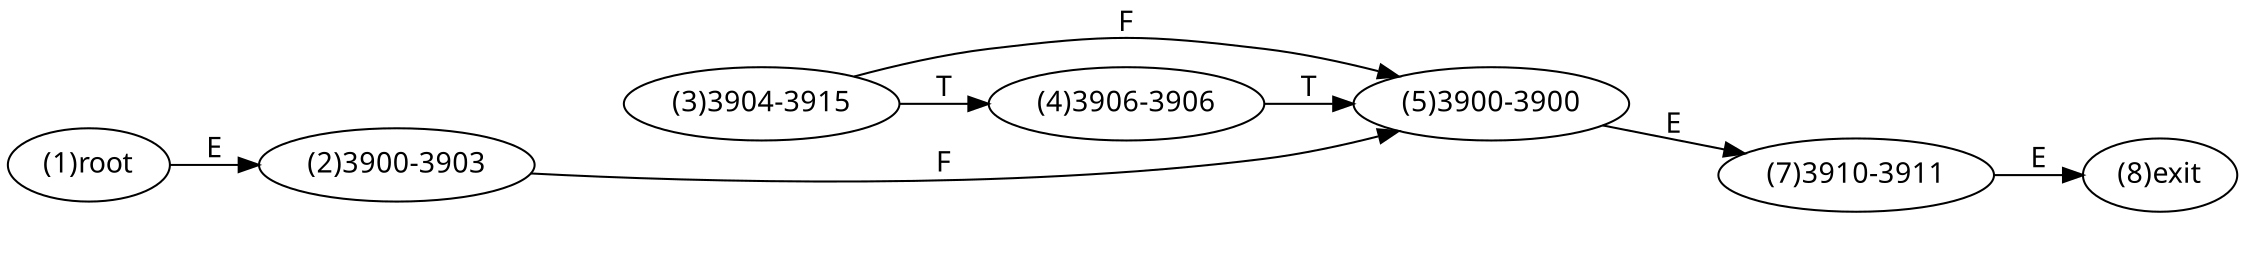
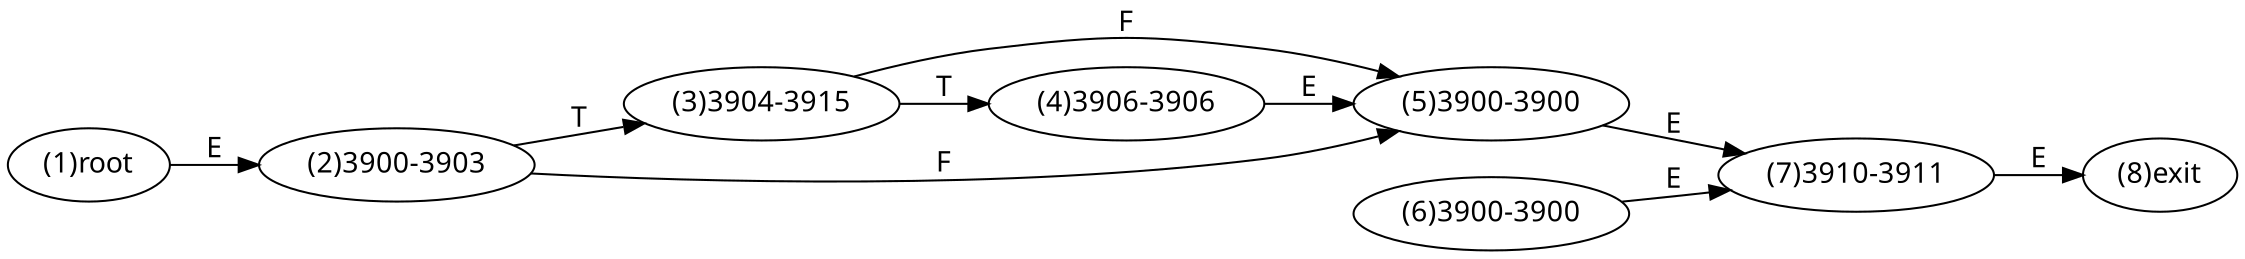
edge "(4)3906-3906" -> "(5)3900-3900": label "T" -> "E"
edge "(2)3900-3903" -> "(3)3904-3915": added, label "T"
node "(6)3900-3900": added
